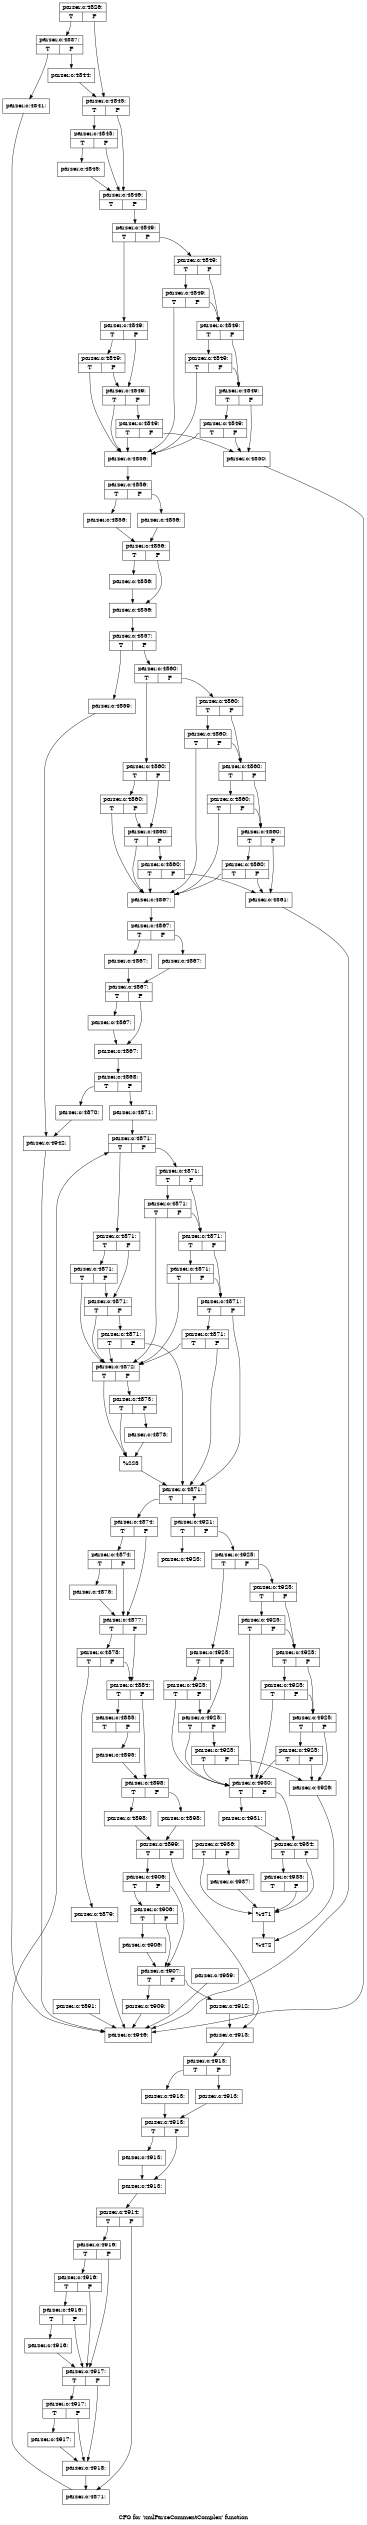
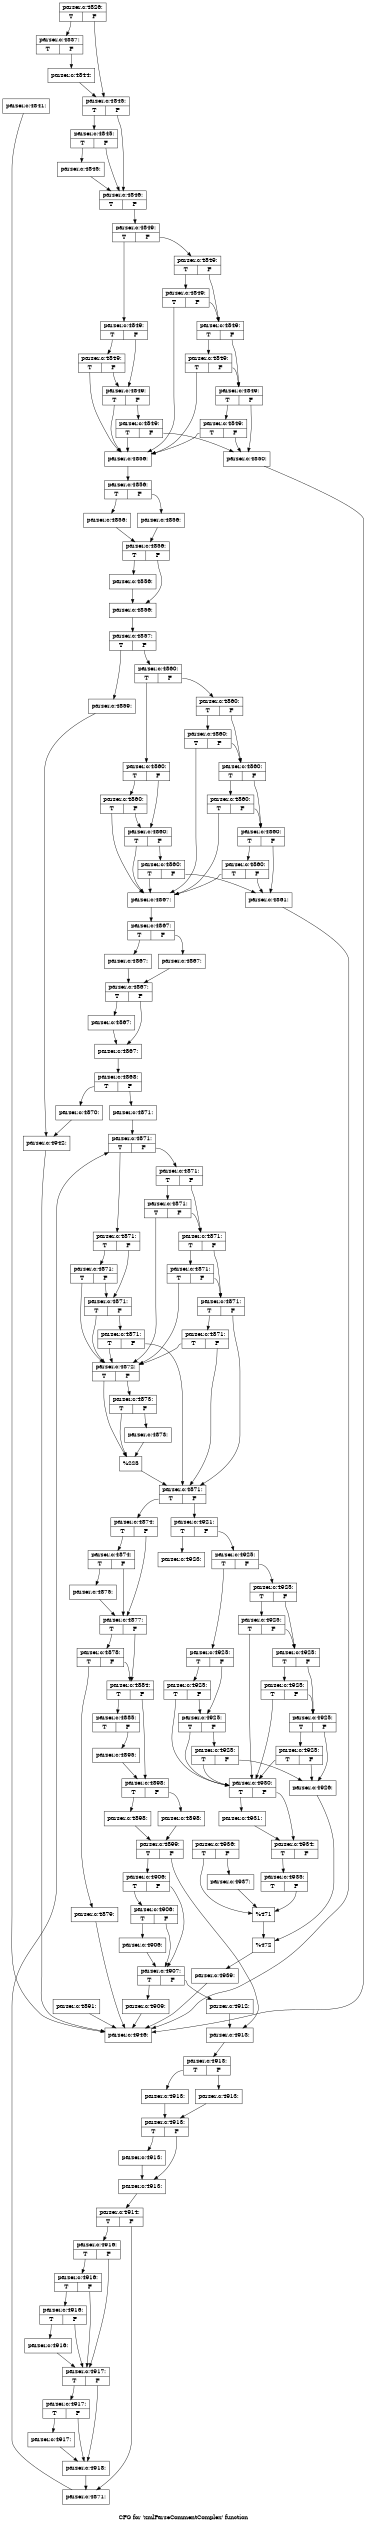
edge "parser.c:4837:" -> "parser.c:4841:": removed
edge "parser.c:4934:" -> "%471": removed
edge "%472" -> "parser.c:4939:": added
